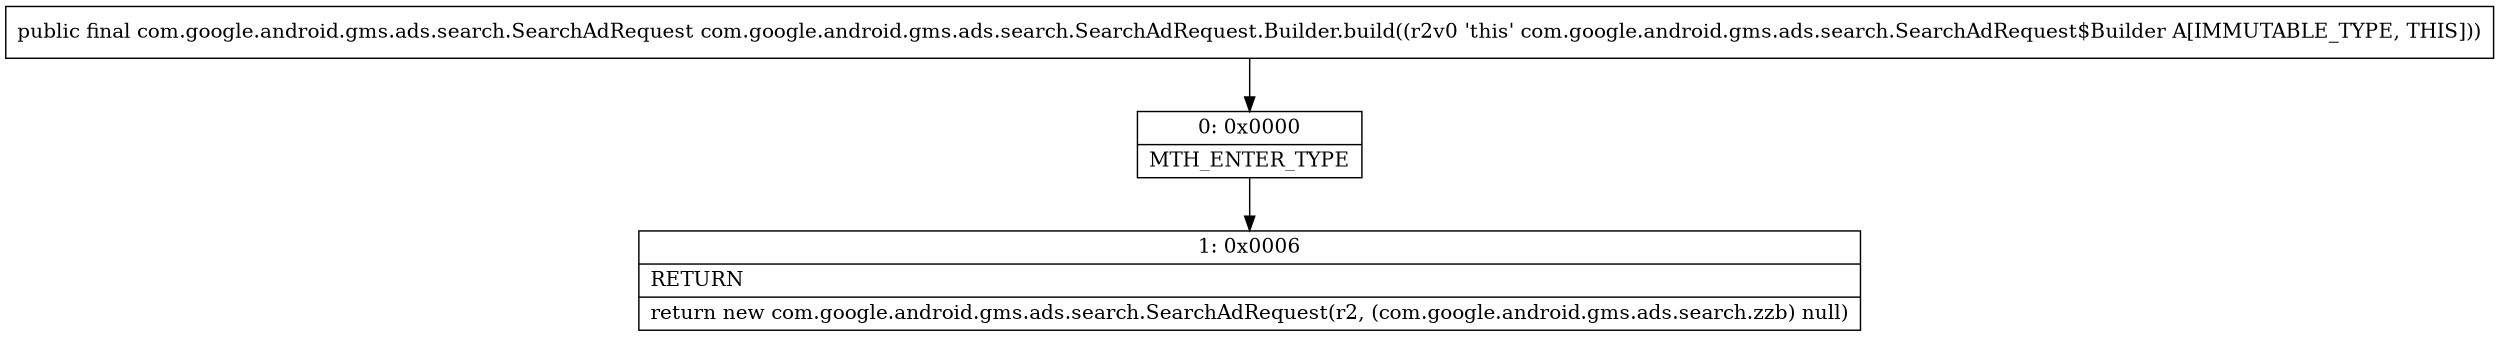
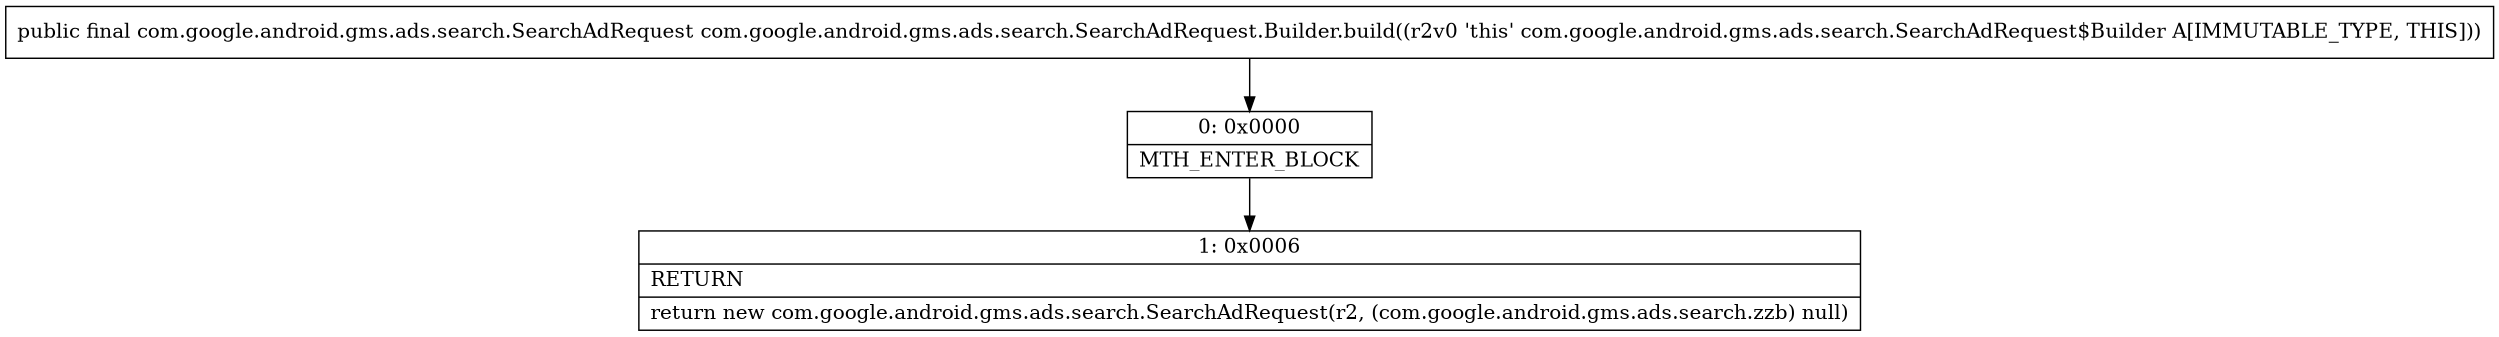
node "0: 0x0000": text "MTH_ENTER_TYPE" -> "MTH_ENTER_BLOCK"
